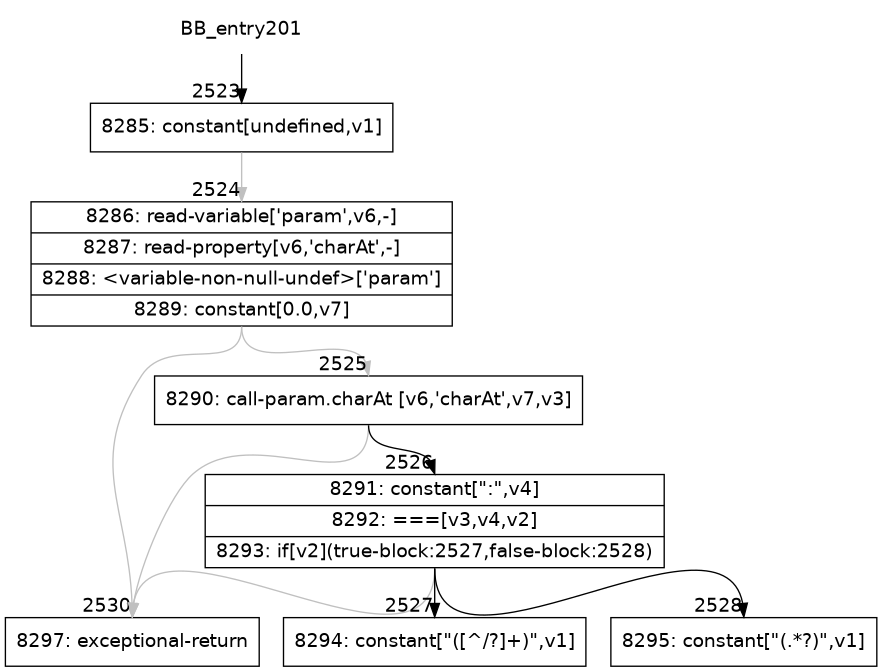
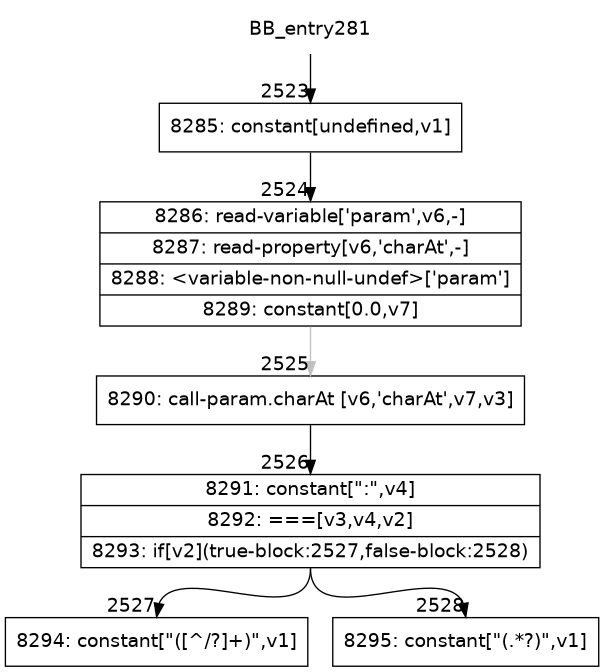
node "BB_entry201": label "BB_entry201" -> "BB_entry281"
edge "8285: constant[undefined,v1]" -> "8286: read-variable['param',v6,-]": color gray -> black
node "8297: exceptional-return": removed
